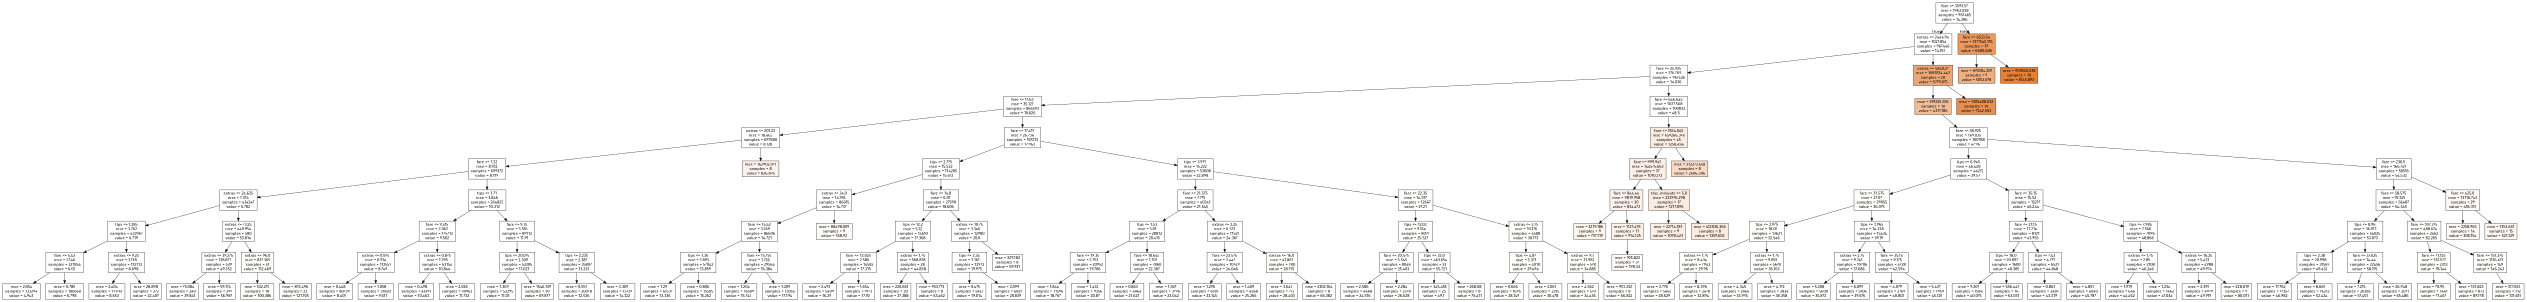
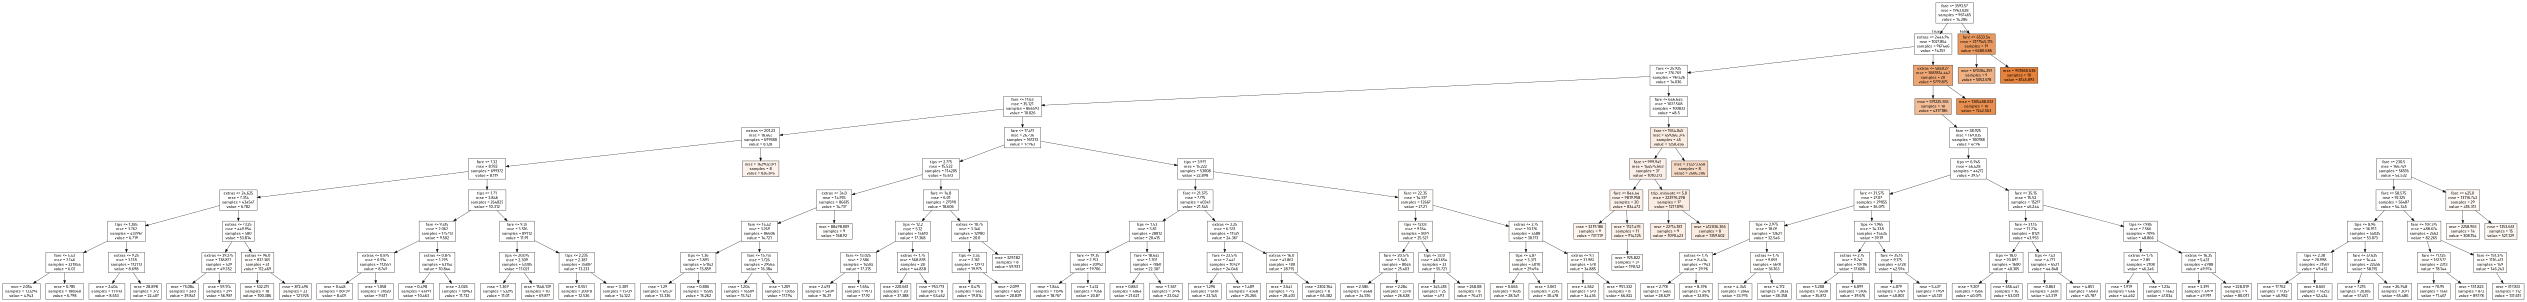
edge "fare <= 38.925 mse = 169.035 samples = 100788 value = 47.96" -> "fare <= 230.5 mse = 166.749 samples = 56516 value = 54.532": removed
node "mse = 0.666 samples = 1695 value = 28.149": label "mse = 0.666 samples = 1695 value = 28.149" -> "mse = 0.666 samples = 1605 value = 28.149"
